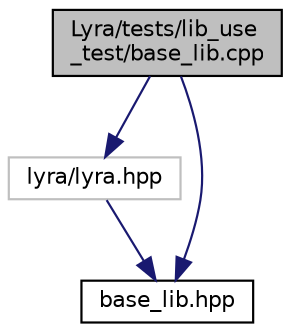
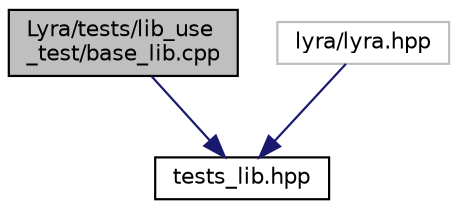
edge "Lyra/tests/lib_use _test/base_lib.cpp" -> "lyra/lyra.hpp": removed
node "base_lib.hpp": label "base_lib.hpp" -> "tests_lib.hpp"
